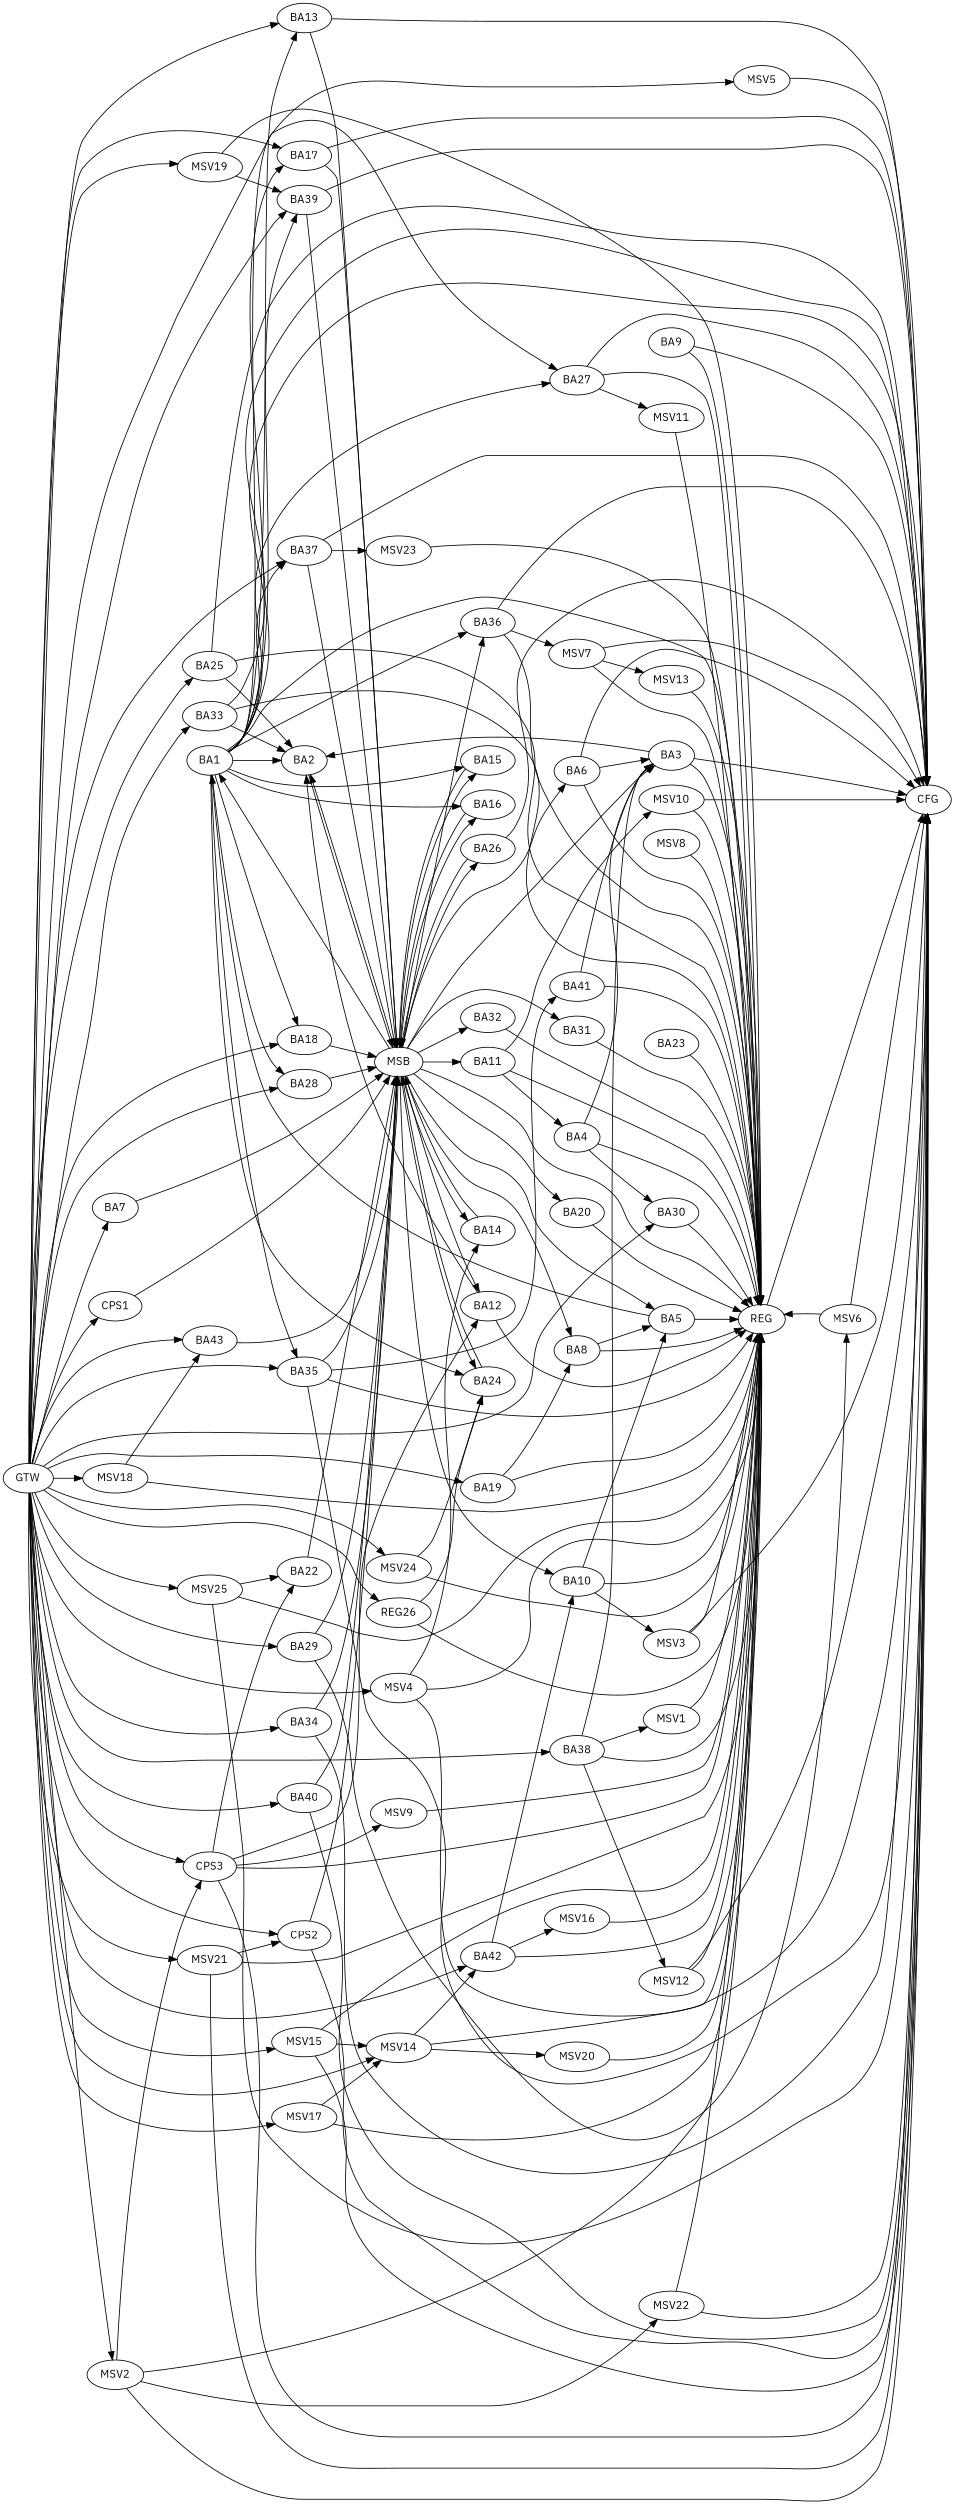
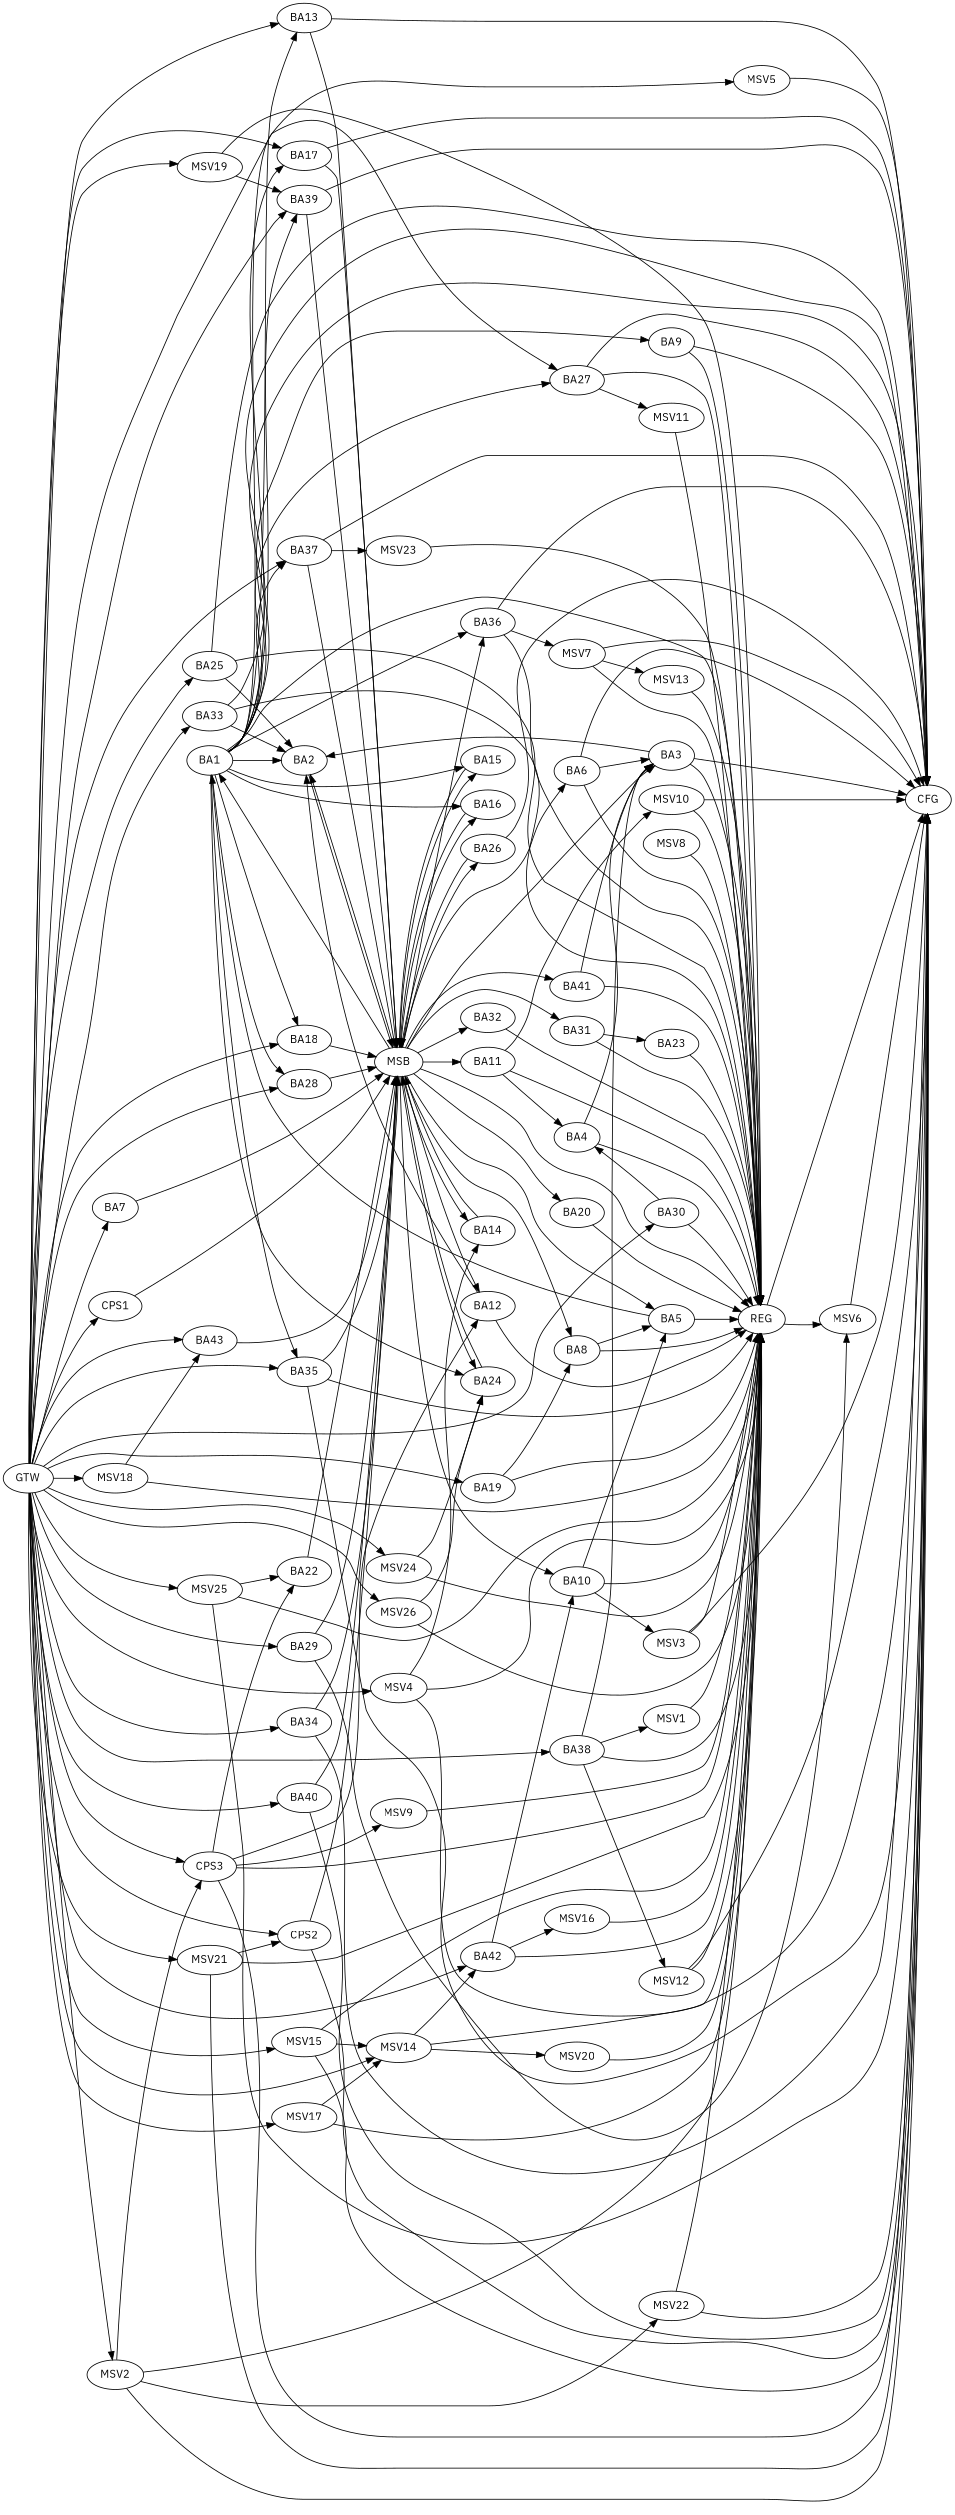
edge "BA1" -> "BA9": added
edge "BA31" -> "BA23": added
edge "BA4" -> "BA30": reversed
edge "BA35" -> "BA41": now "MSB" -> "BA41"
edge "MSV6" -> "REG": reversed
node "REG26": label "REG26" -> "MSV26"
